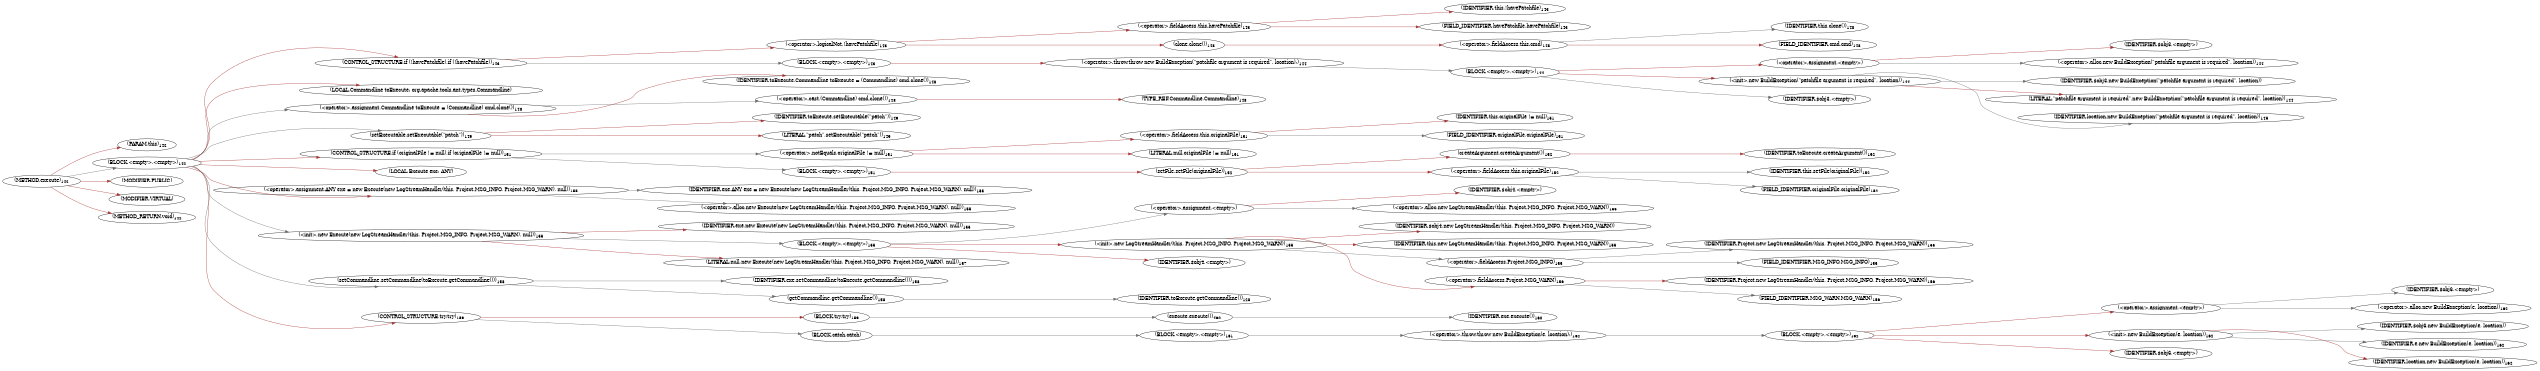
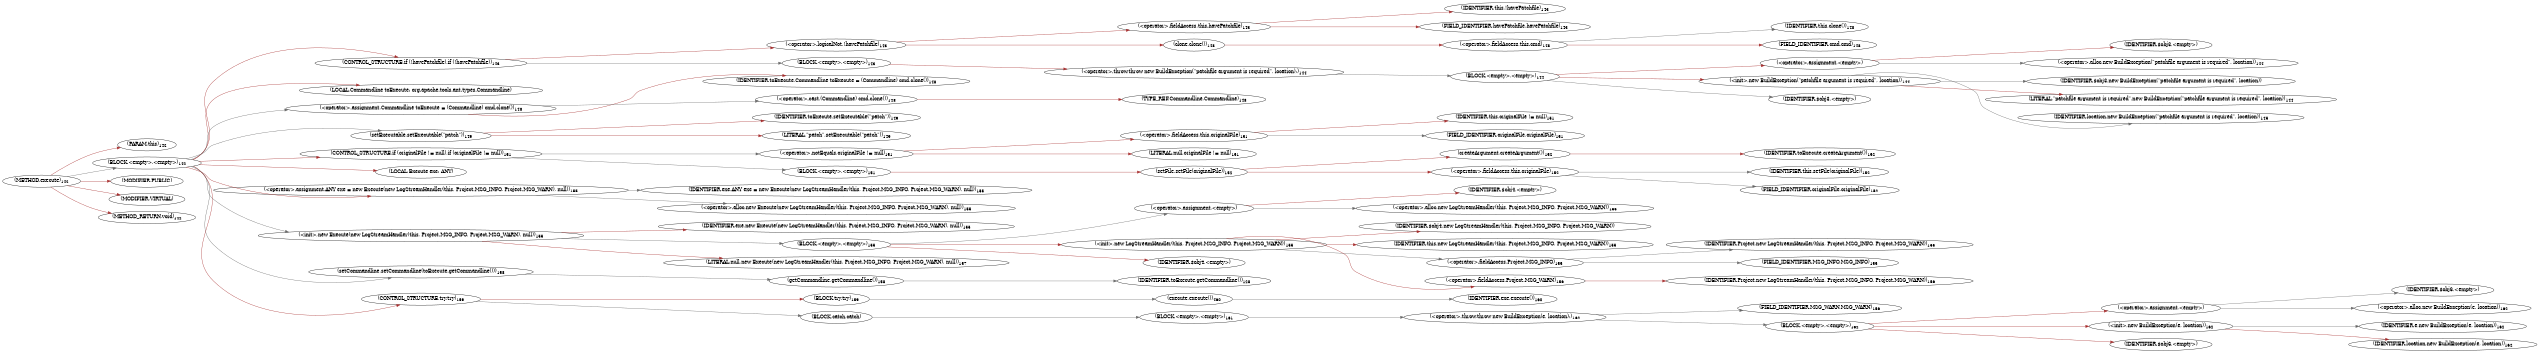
node "(IDENTIFIER,exe,setCommandline(toExecute.getCommandline()))": removed
edge "(<operator>.fieldAccess,Project.MSG_WARN)" -> "(FIELD_IDENTIFIER,MSG_WARN,MSG_WARN)": now "(<operator>.throw,throw new BuildException(e, location);)" -> "(FIELD_IDENTIFIER,MSG_WARN,MSG_WARN)"
node "(IDENTIFIER,$obj6,new BuildException(e, location))": removed
